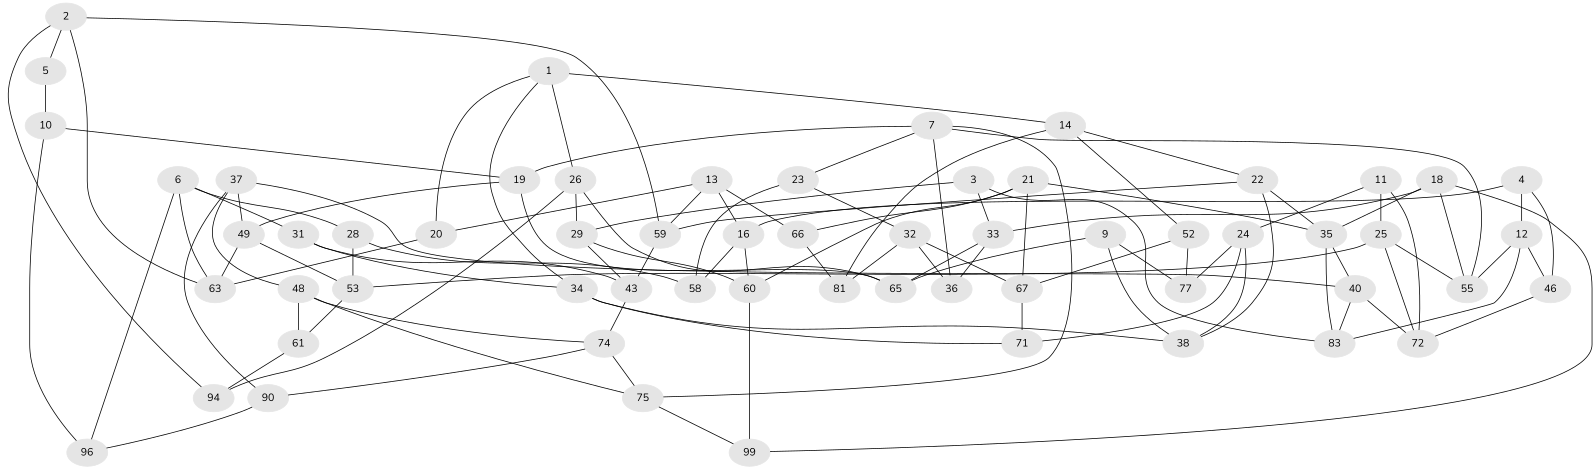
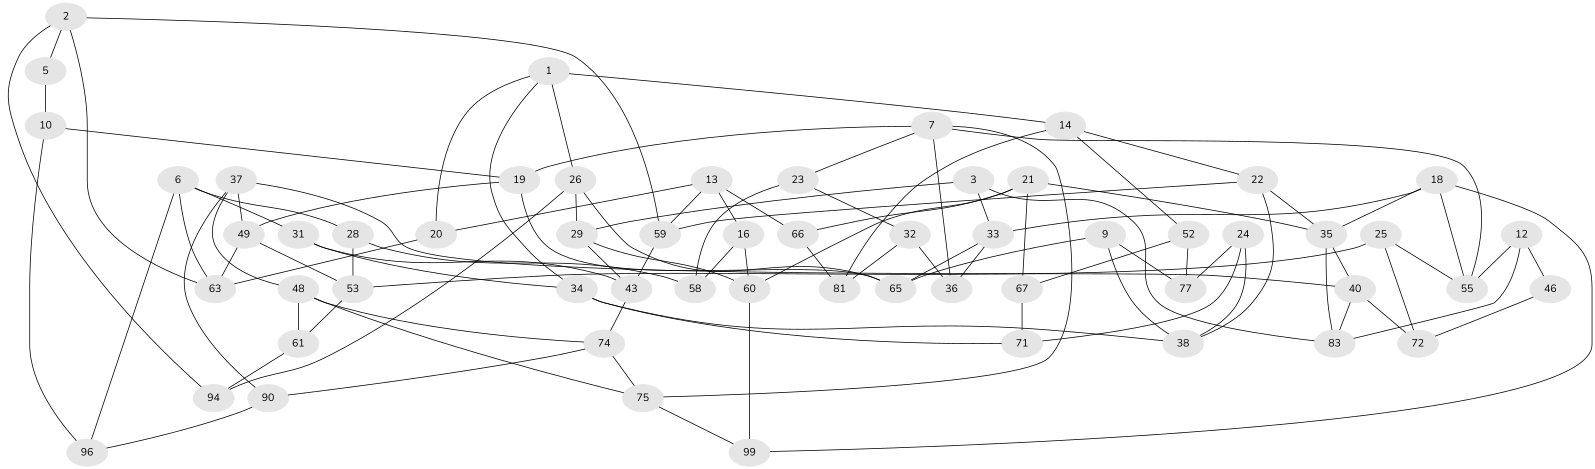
node "11": removed
node "4": removed
edge "32" -- "67": removed
